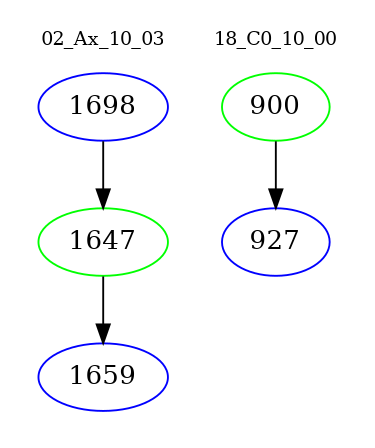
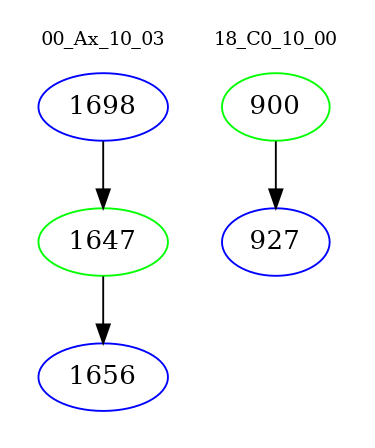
cluster "02_Ax_10_03": label "02_Ax_10_03" -> "00_Ax_10_03"
node "1659": label "1659" -> "1656"
